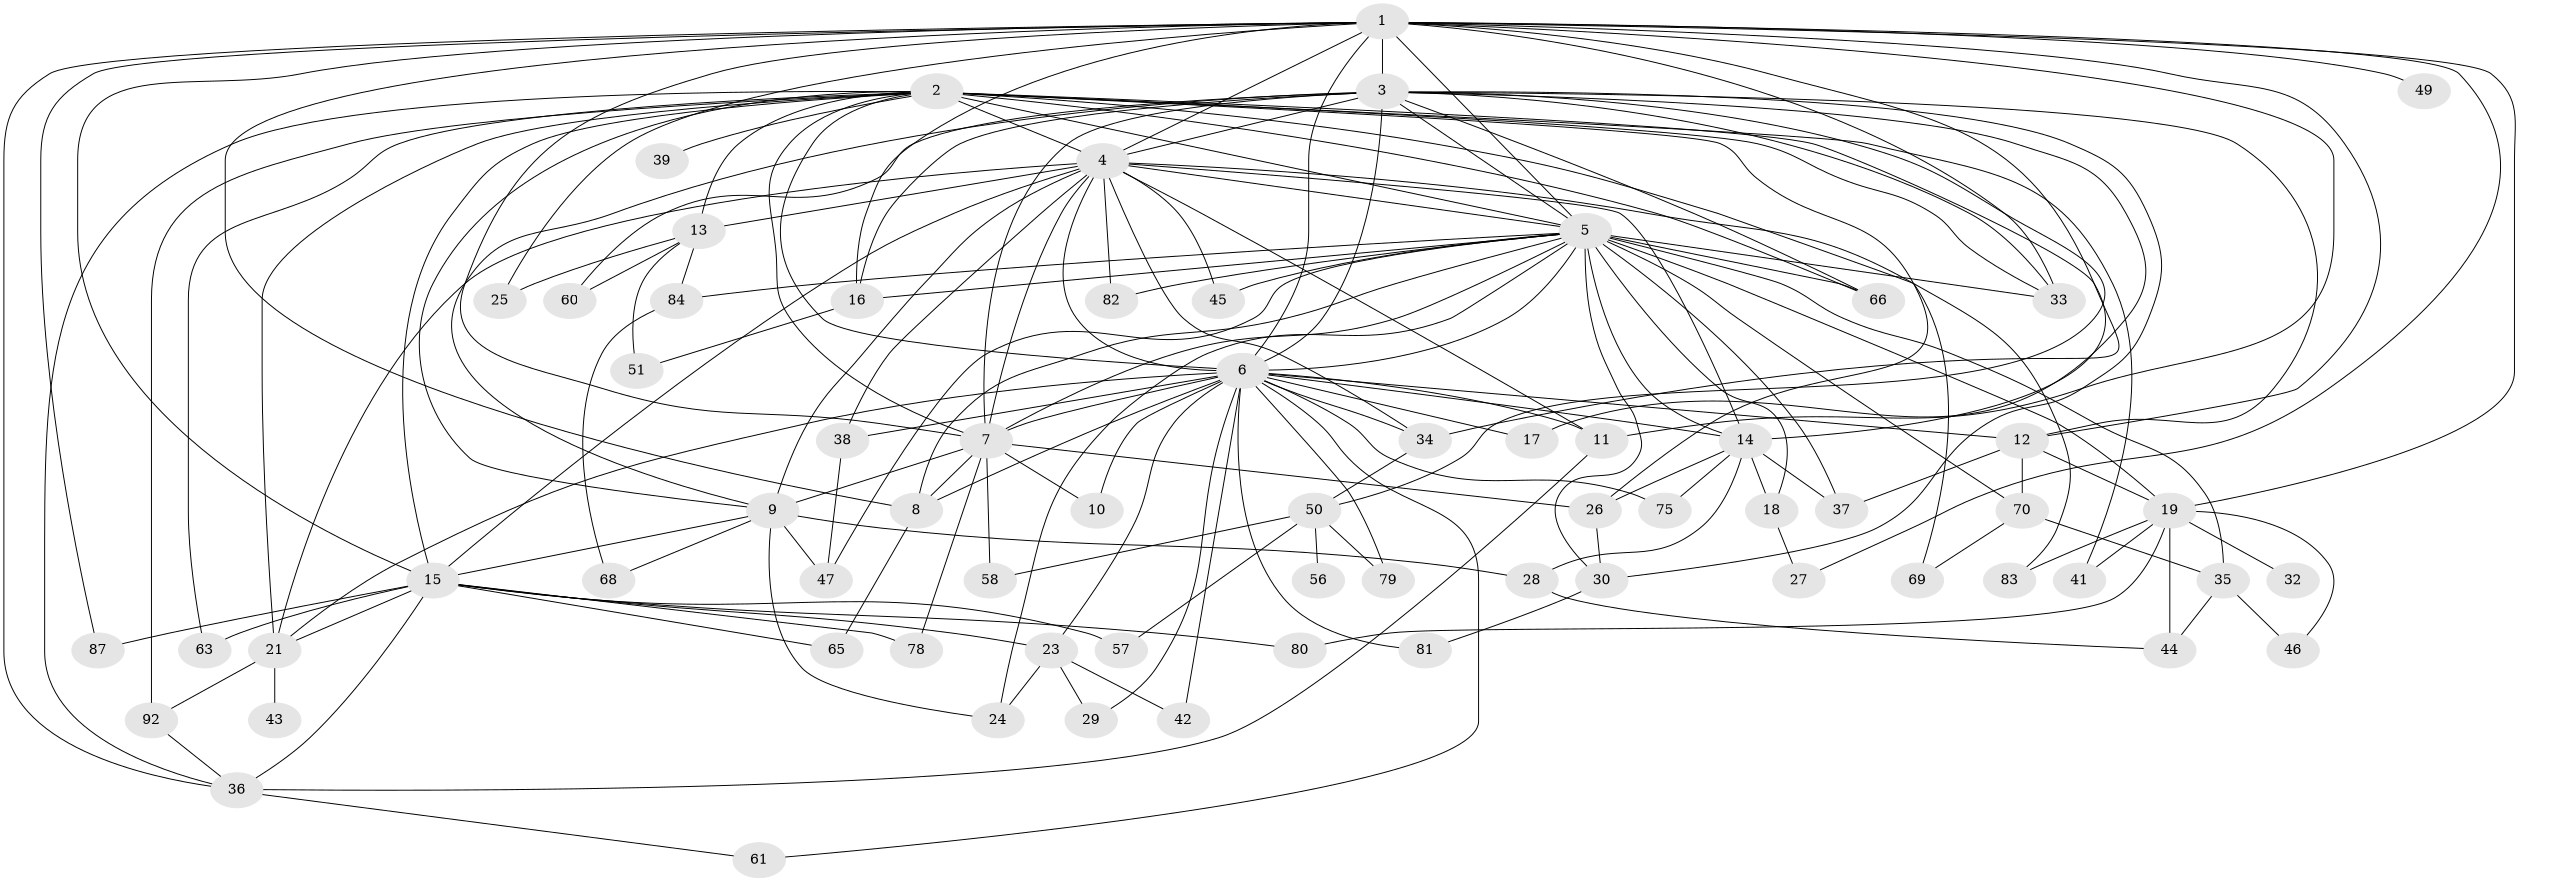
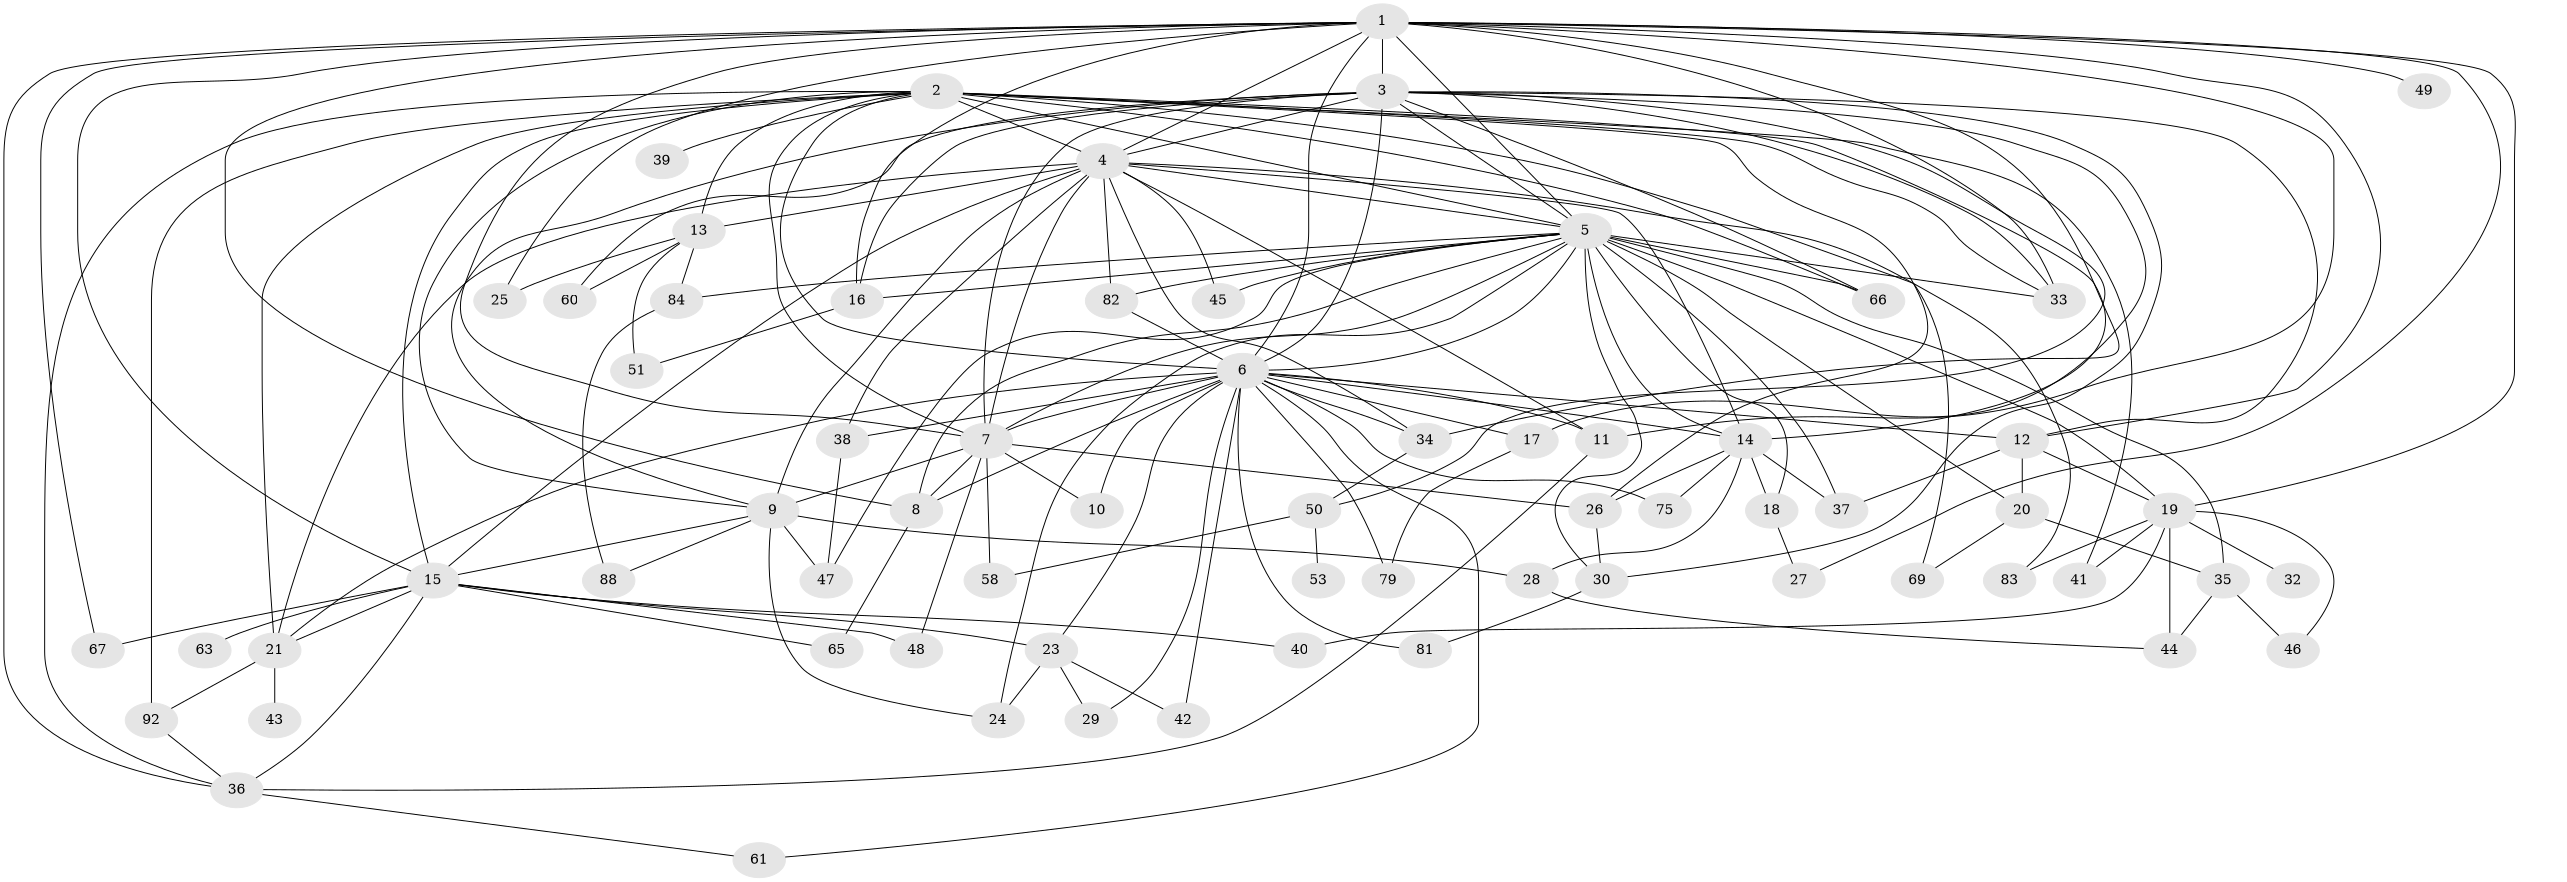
edge "2" -- "63": removed
edge "4" -- "6": now "82" -- "6"
node "70": label "70" -> "20"
edge "50" -- "79": now "17" -- "79"
node "68": label "68" -> "88"
node "56": label "56" -> "53"
node "87": label "87" -> "67"
node "78": label "78" -> "48"
node "57": removed
node "80": label "80" -> "40"
